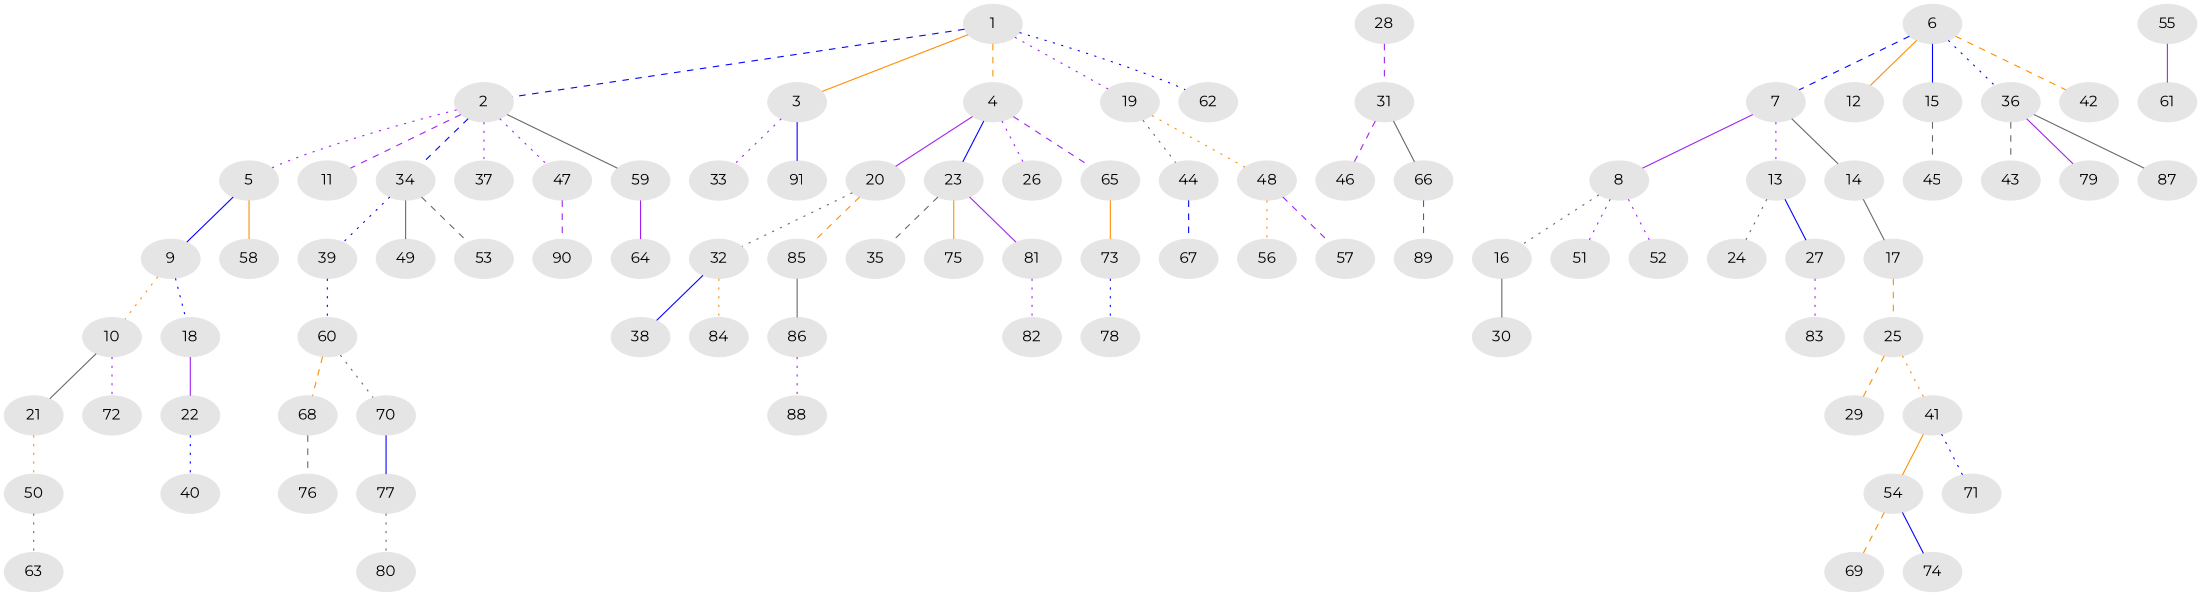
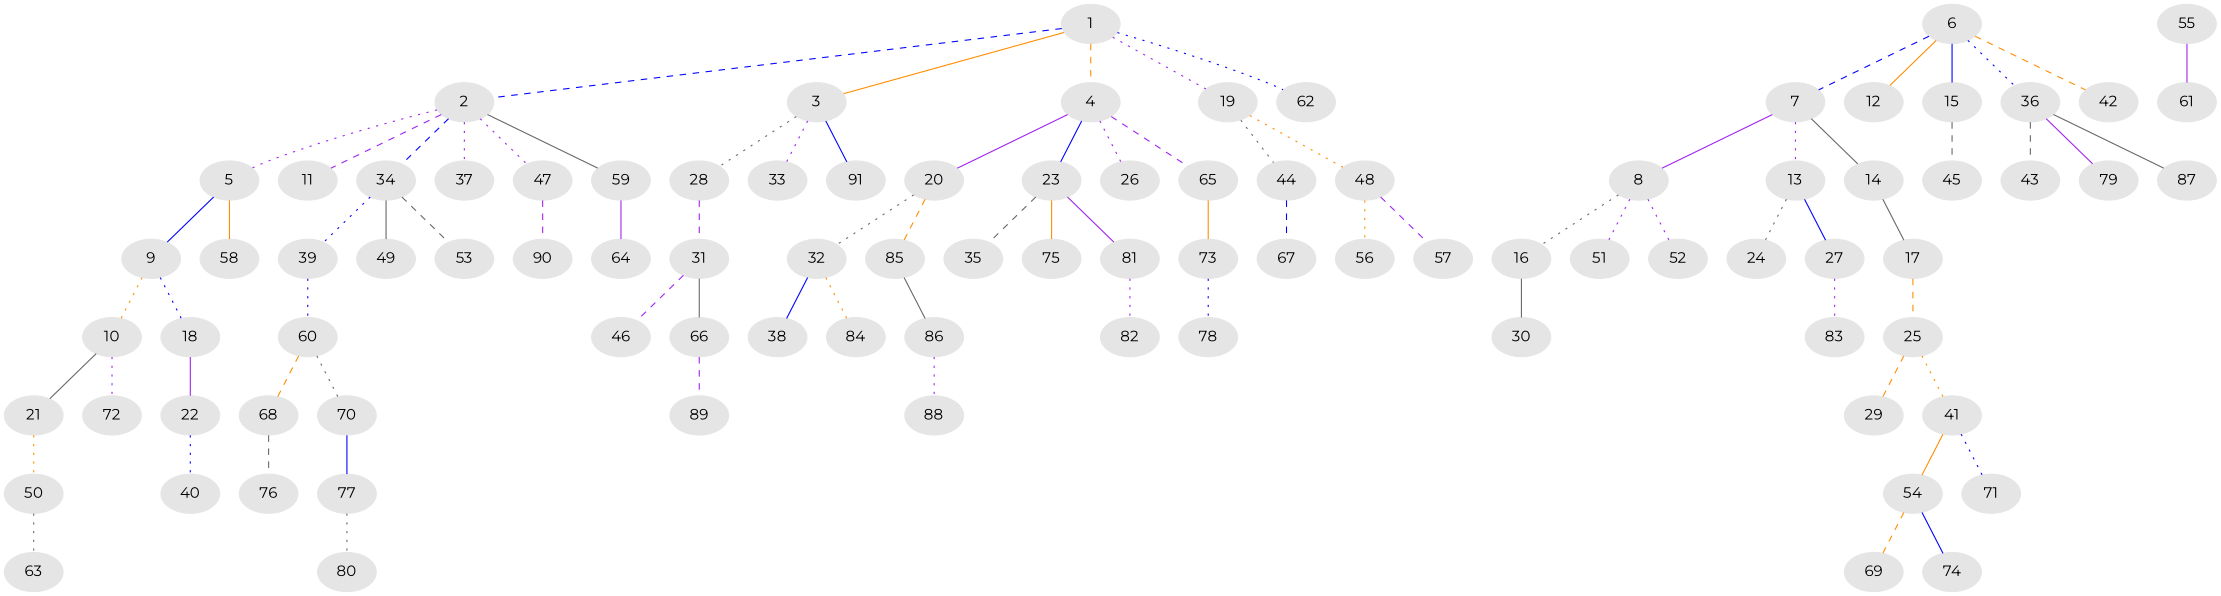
edge "3" -- "28": added
